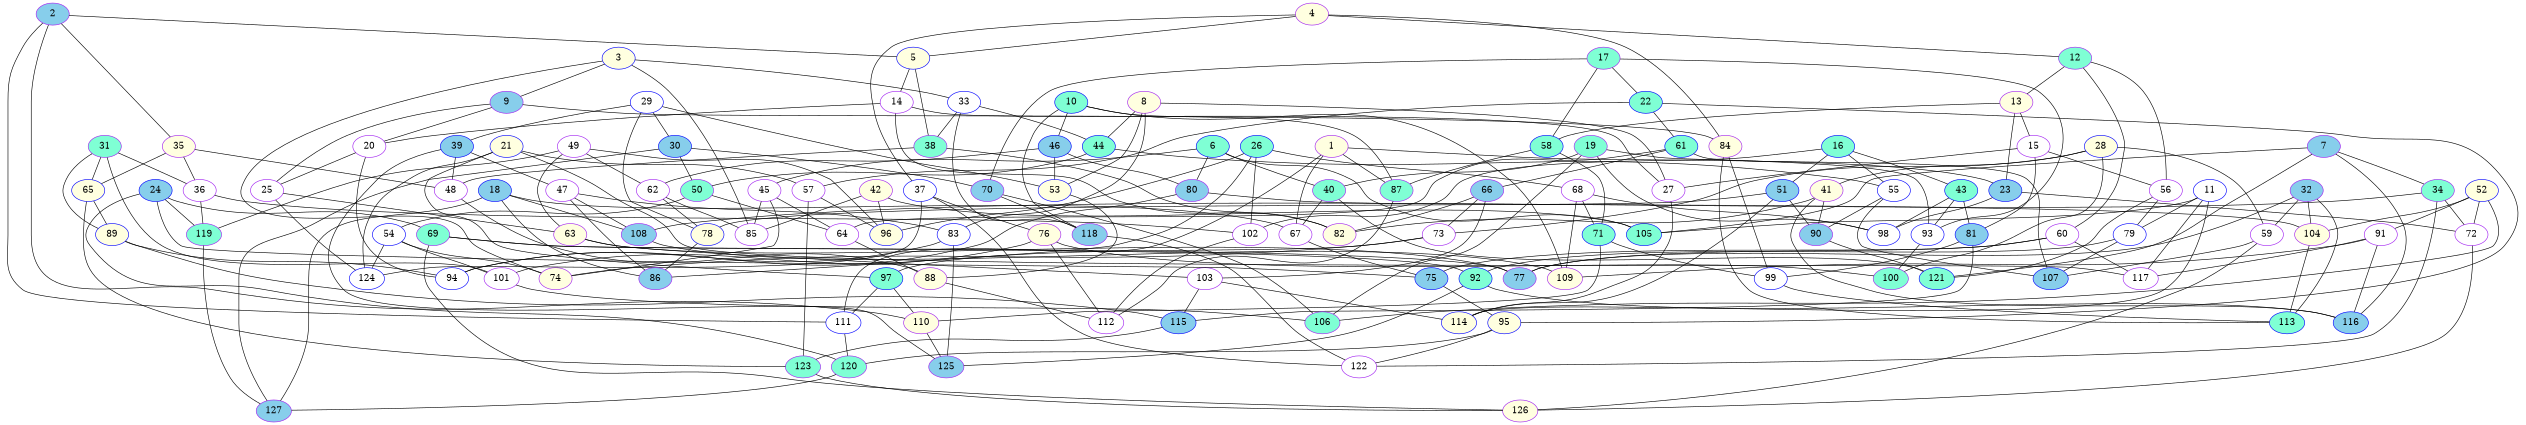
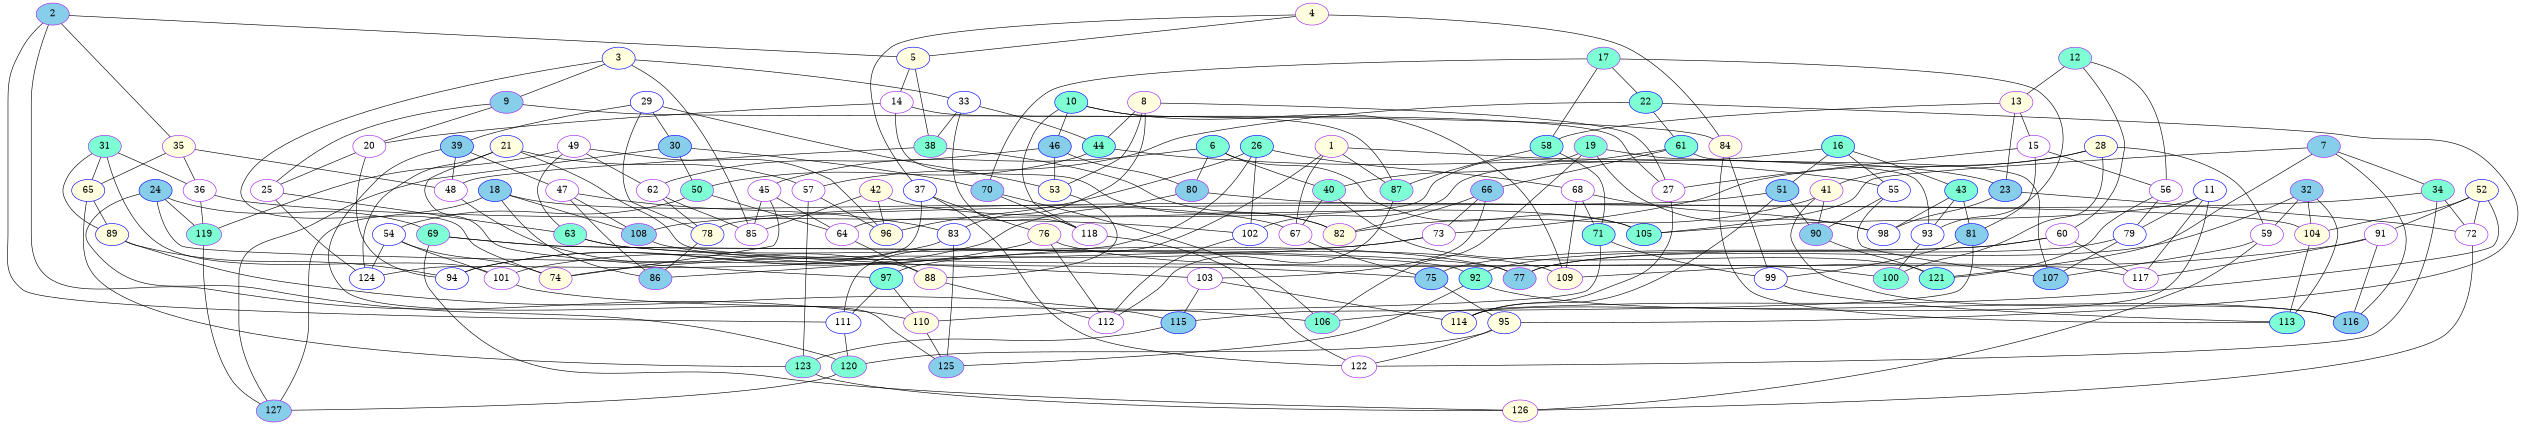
edge "4" -- "12": removed
node "63": fillcolor lightyellow -> aquamarine
node "118": fillcolor skyblue -> white
node "102": color purple -> blue
